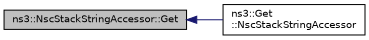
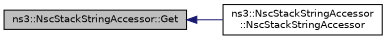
node "ns3::Get ::NscStackStringAccessor": label "ns3::Get ::NscStackStringAccessor" -> "ns3::NscStackStringAccessor ::NscStackStringAccessor"
